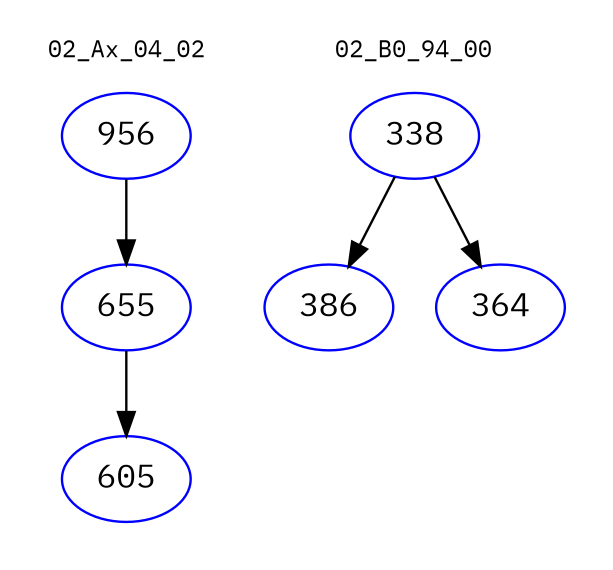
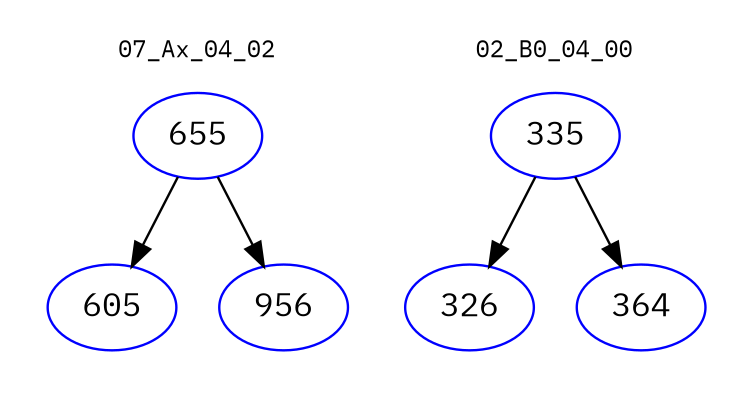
cluster "02_Ax_04_02": label "02_Ax_04_02" -> "07_Ax_04_02"
cluster "02_B0_94_00": label "02_B0_94_00" -> "02_B0_04_00"
node "338": label "338" -> "335"
edge "956" -> "655": reversed
node "386": label "386" -> "326"
